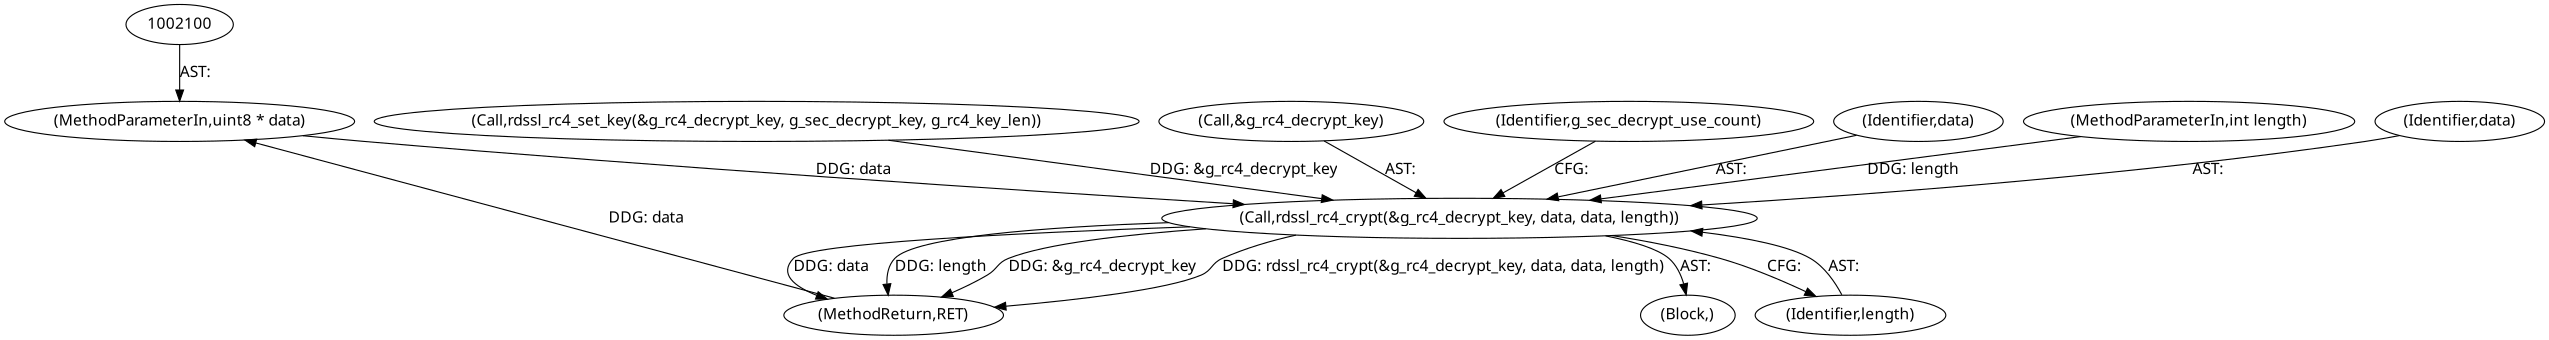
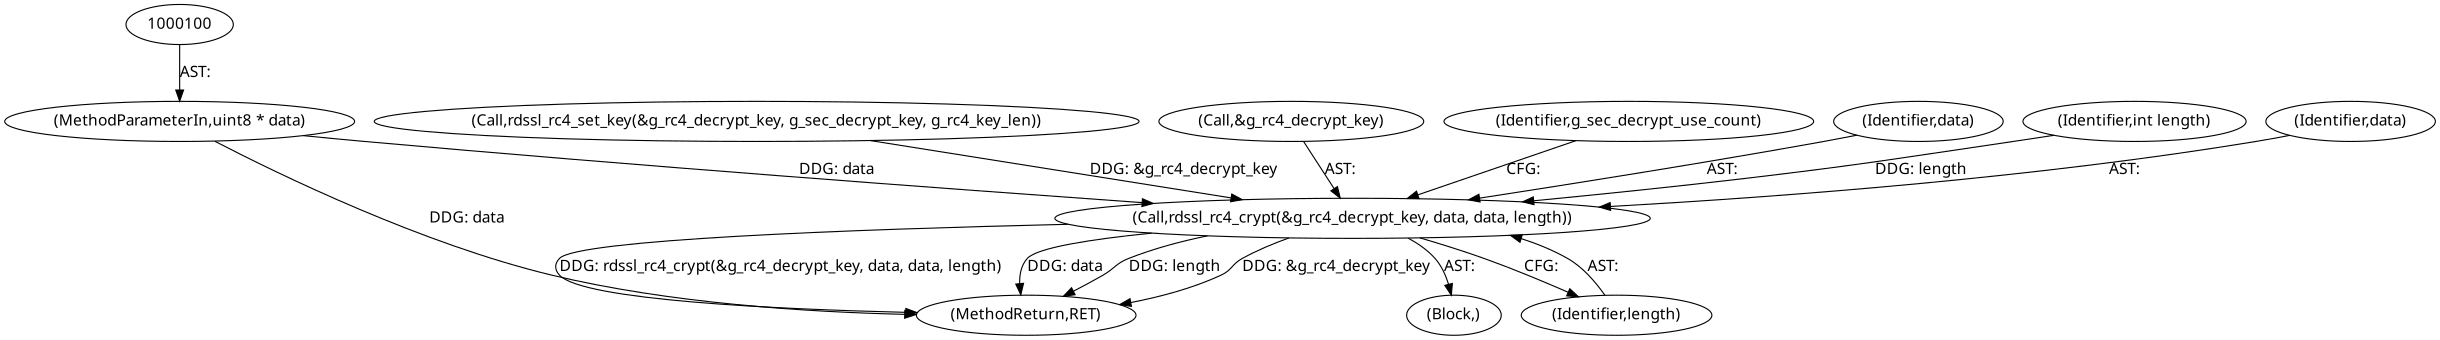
node "1002100": label "1002100" -> "1000100"
node "(MethodParameterIn,int length)": label "(MethodParameterIn,int length)" -> "(Identifier,int length)"
edge "(MethodReturn,RET)" -> "(MethodParameterIn,uint8 * data)": reversed
